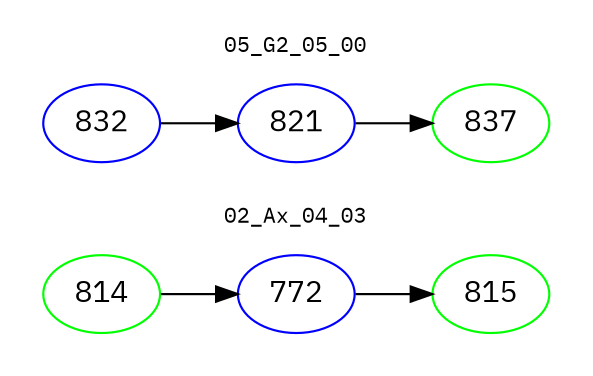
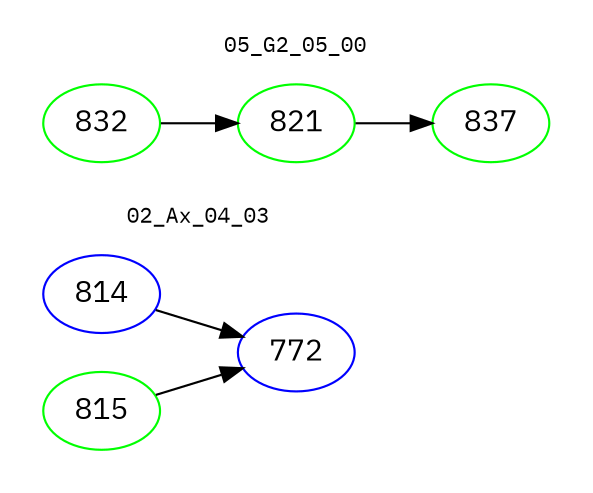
node "832": color blue -> green
node "821": color blue -> green
node "814": color green -> blue
edge "772" -> "815": reversed
